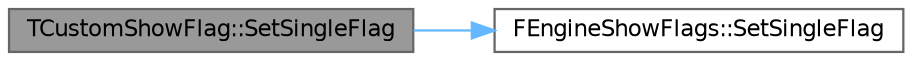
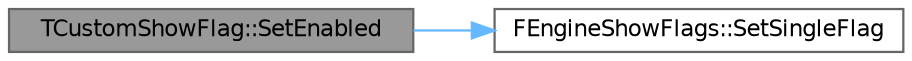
node "TCustomShowFlag::SetSingleFlag": label "TCustomShowFlag::SetSingleFlag" -> "TCustomShowFlag::SetEnabled"
